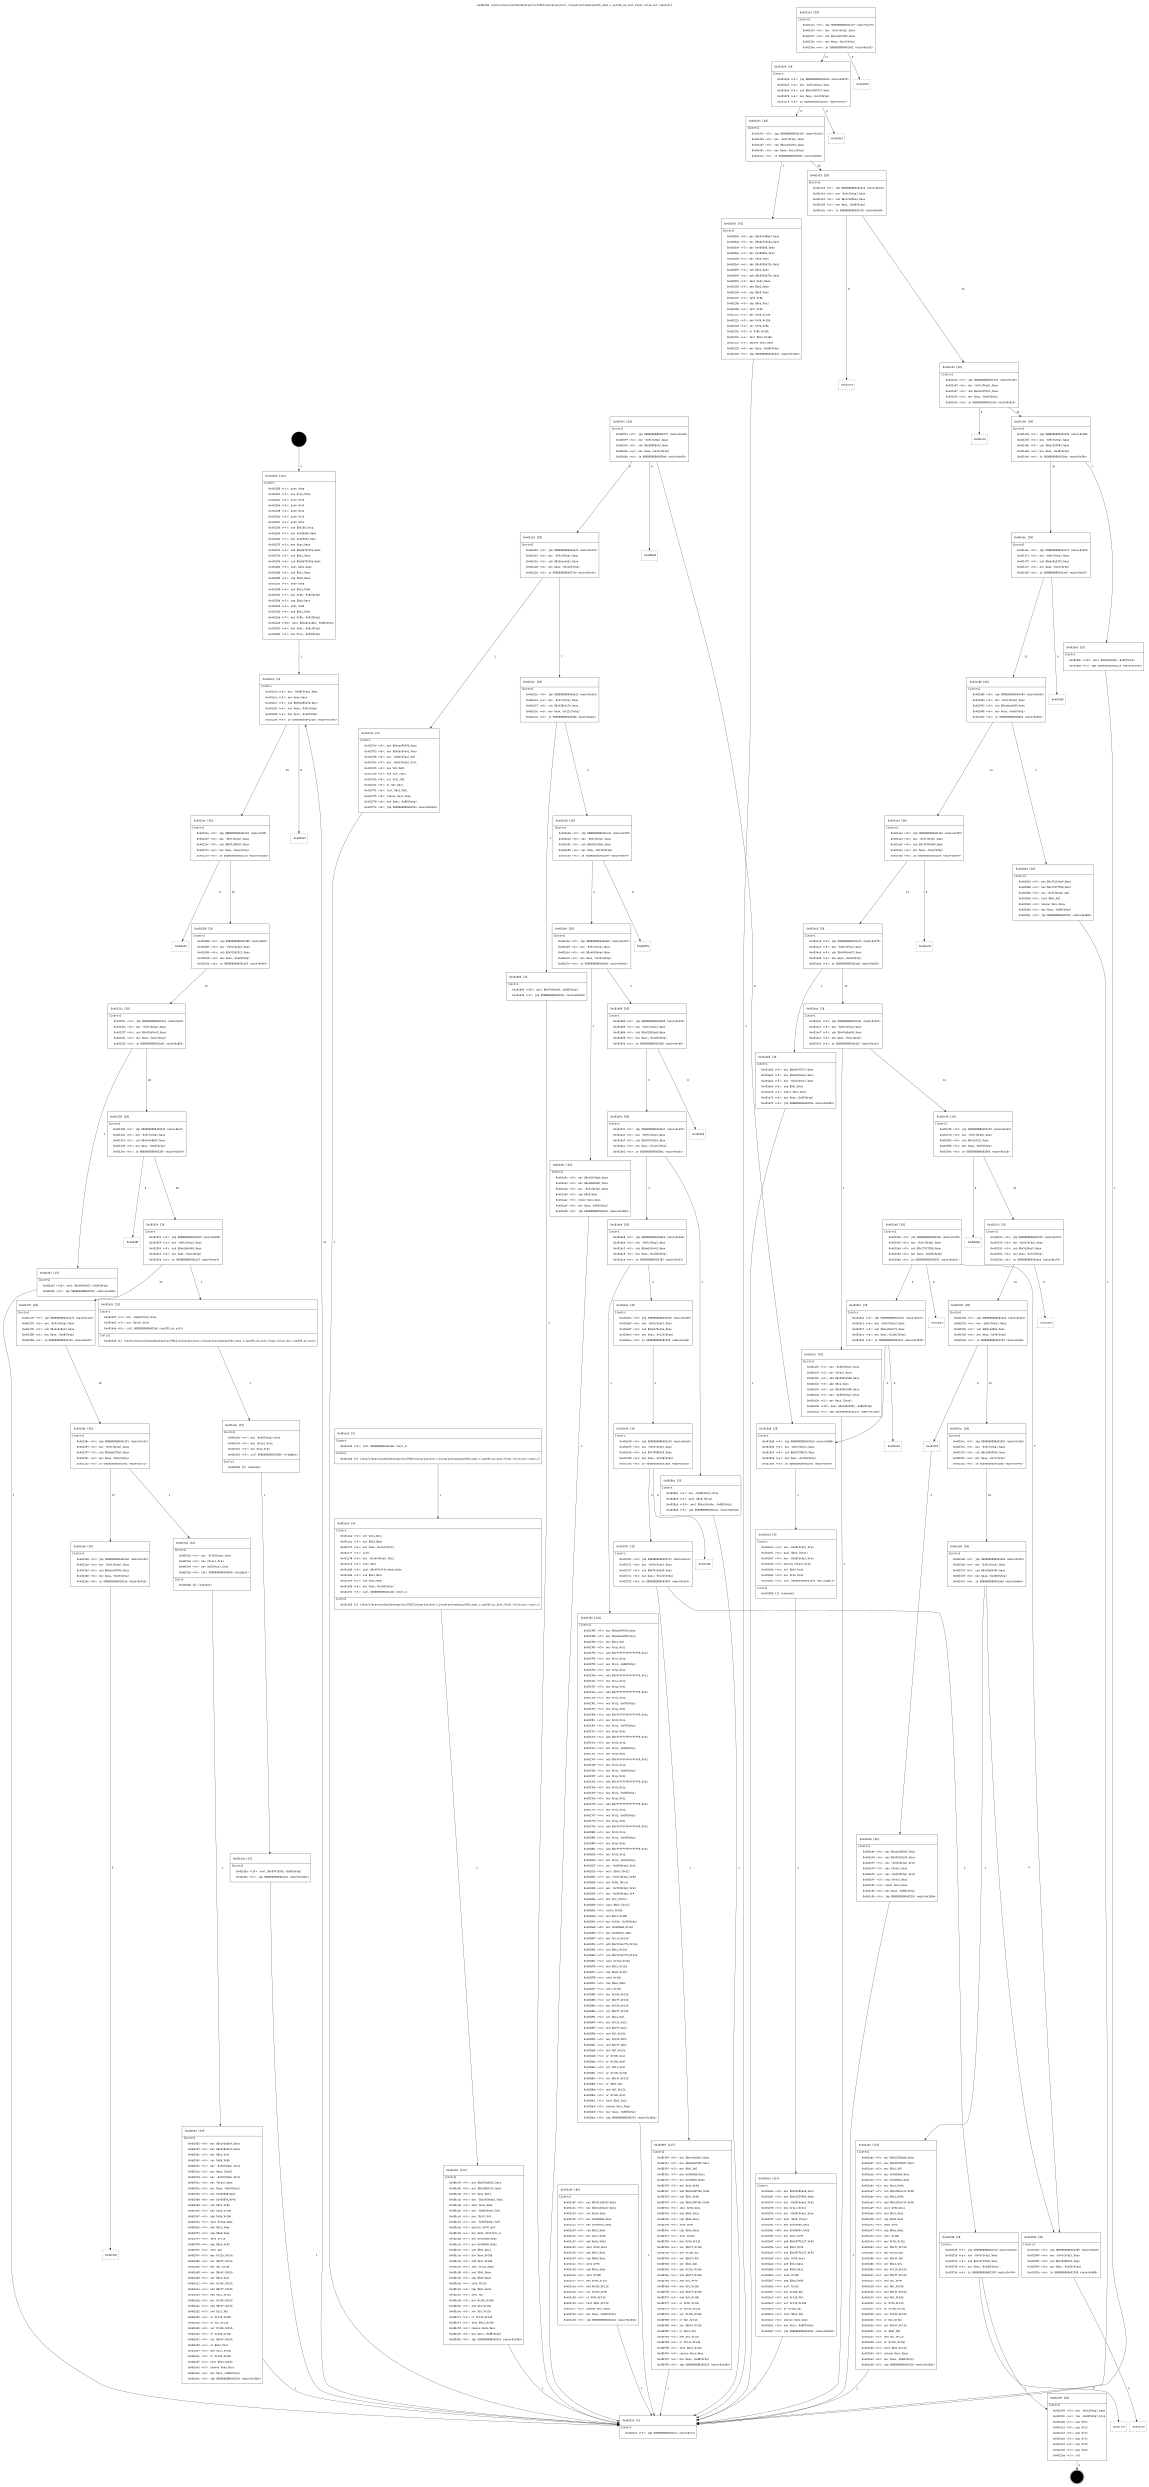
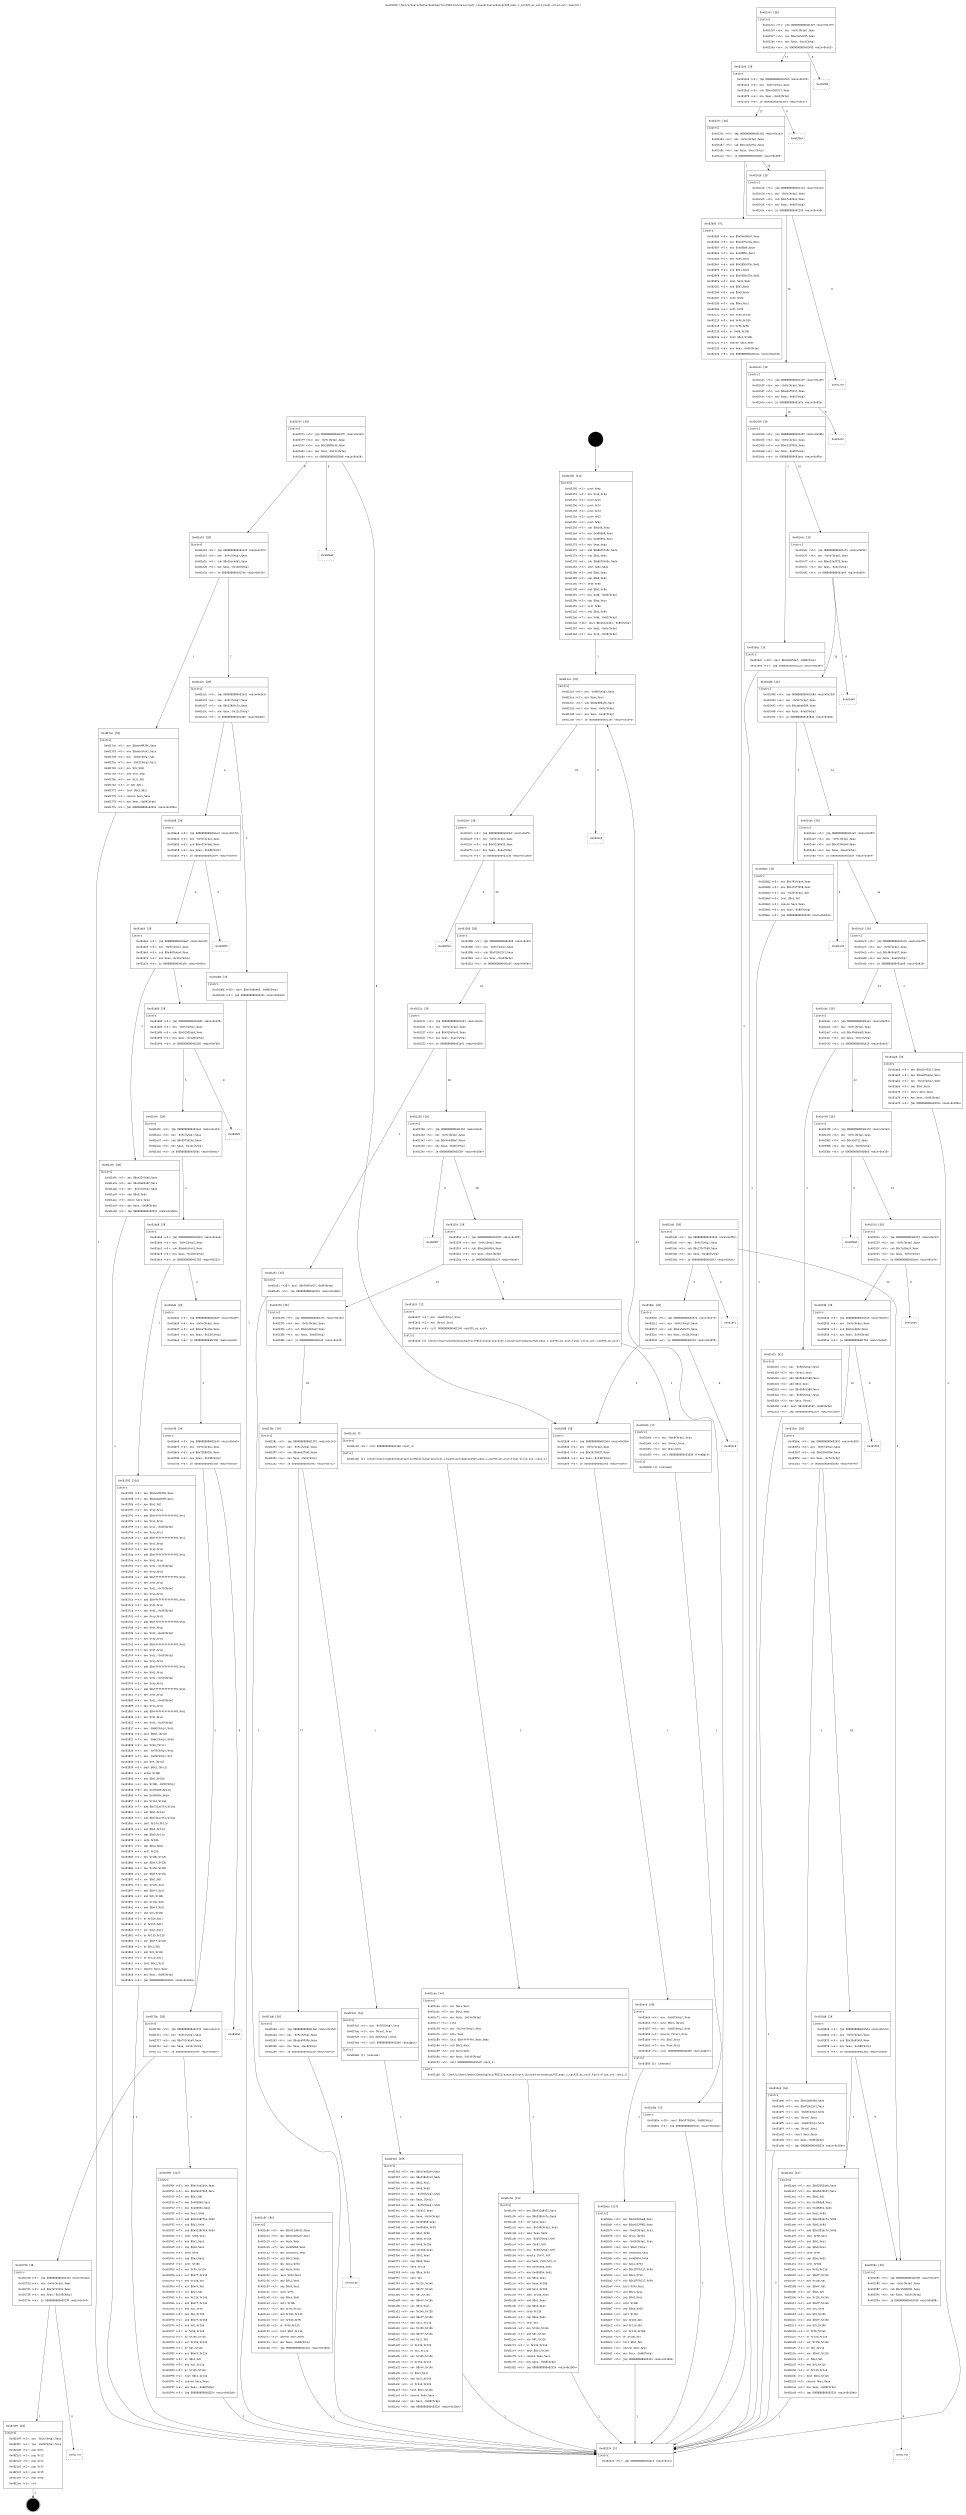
node "0x4020bc [25]": removed
edge "0x401fb3" -> "0x401beb [36]": now "0x40154c [28]" -> "0x401beb [36]"
